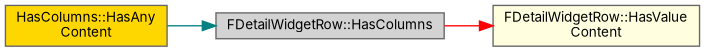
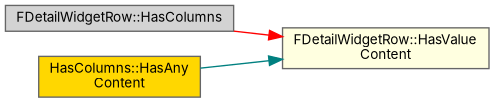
edge "HasColumns::HasAny Content" -> "FDetailWidgetRow::HasColumns": now "HasColumns::HasAny Content" -> "FDetailWidgetRow::HasValue Content"
